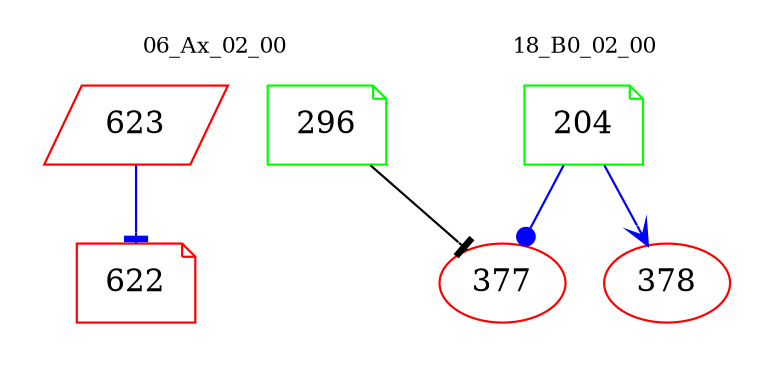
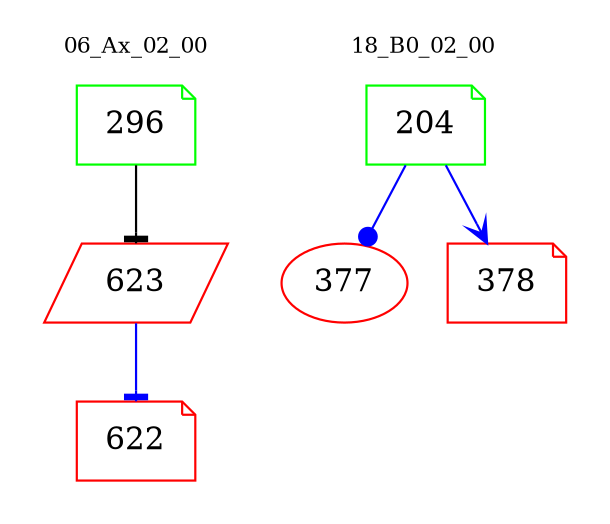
edge "296" -> "377": now "296" -> "623"
node "378": shape ellipse -> note
